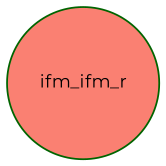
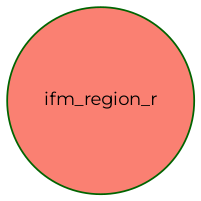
node "ifm_ifm_r": label "ifm_ifm_r" -> "ifm_region_r"
